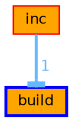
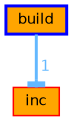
edge "inc" -> "build": reversed
